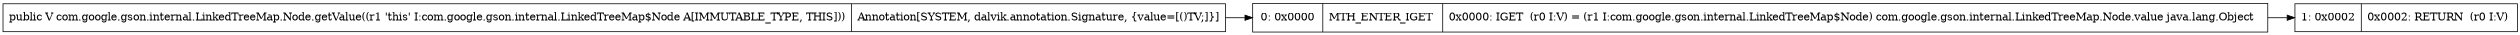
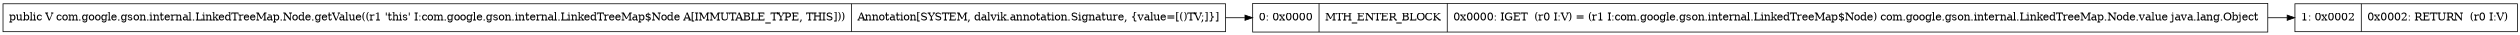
node "0: 0x0000": text "MTH_ENTER_IGET" -> "MTH_ENTER_BLOCK"
